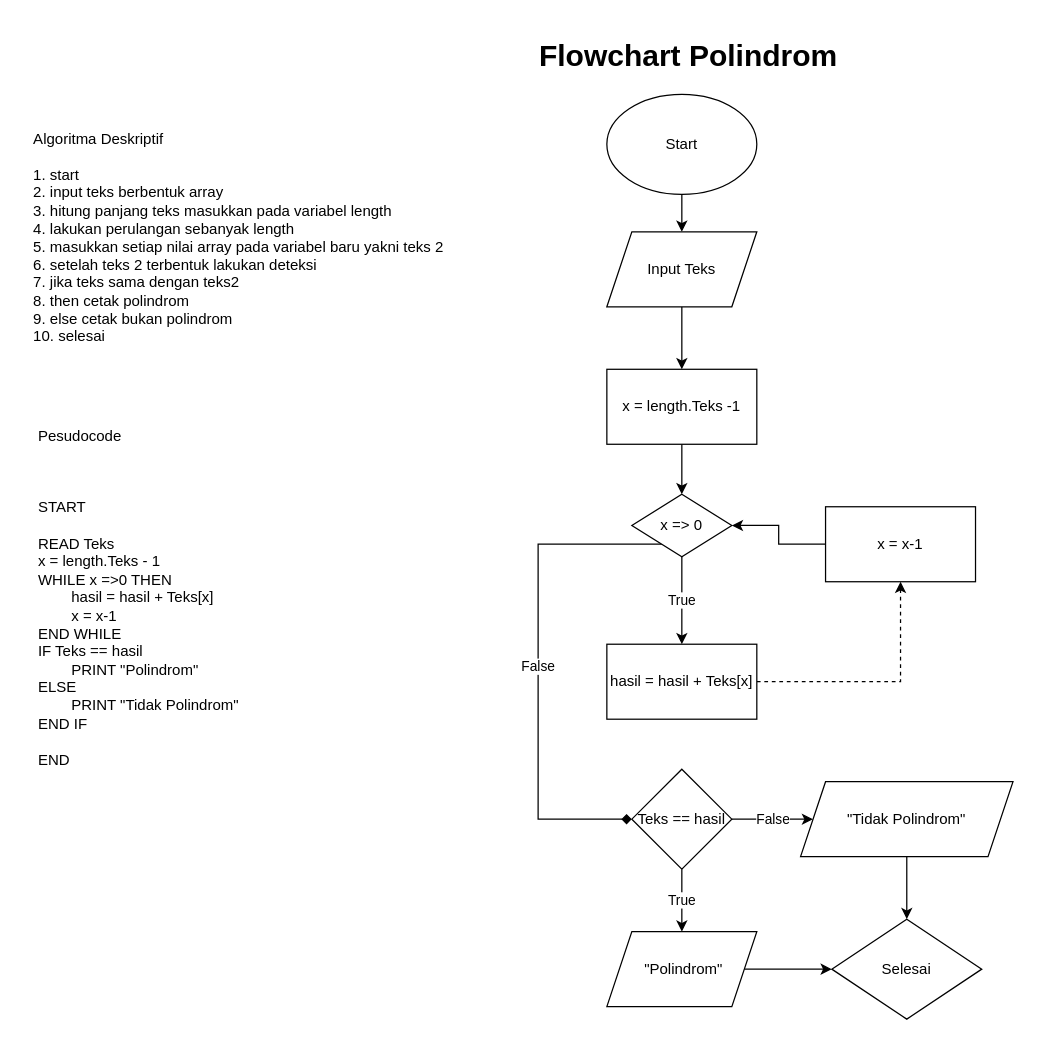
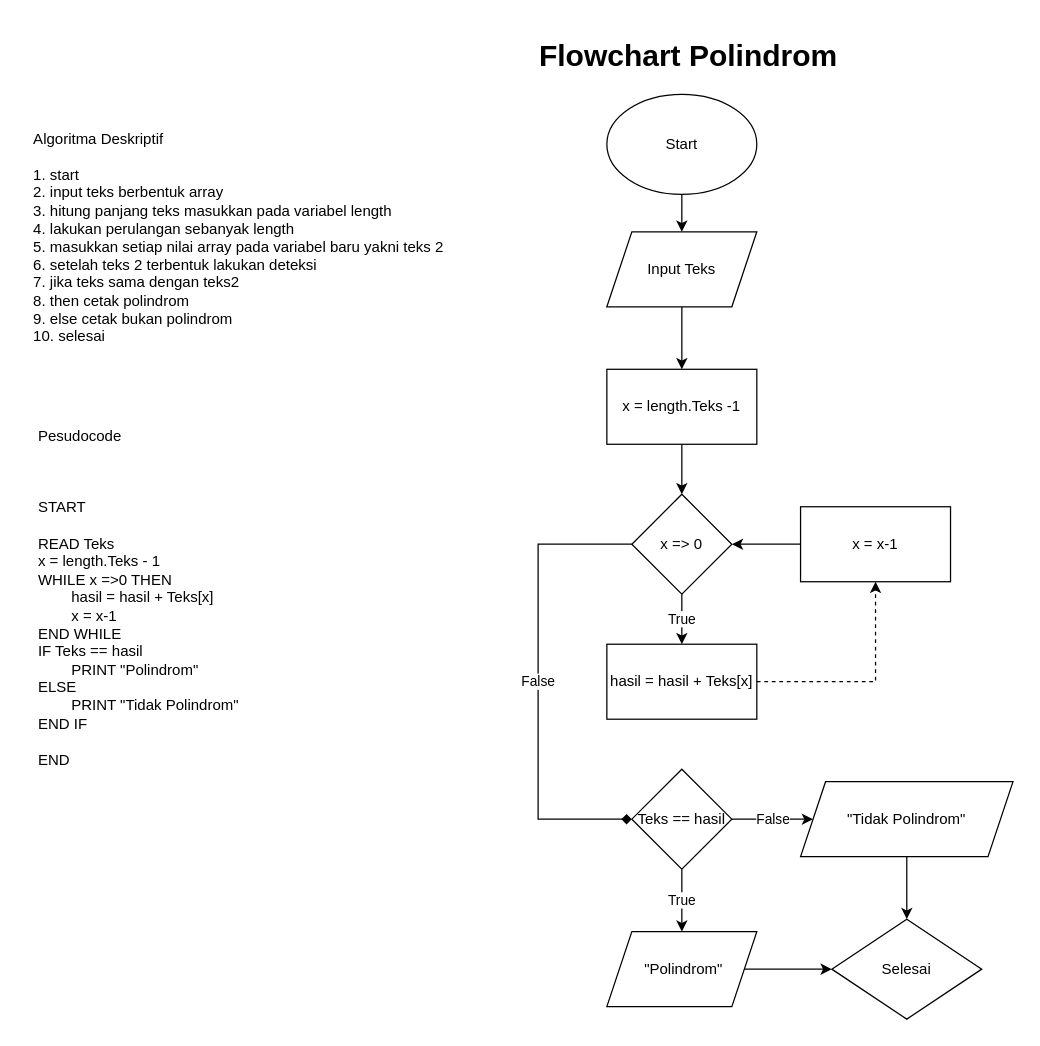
node "x => 0": size 100x63 -> 100x100
node "x = x-1": moved (901, 544) -> (876, 544)
